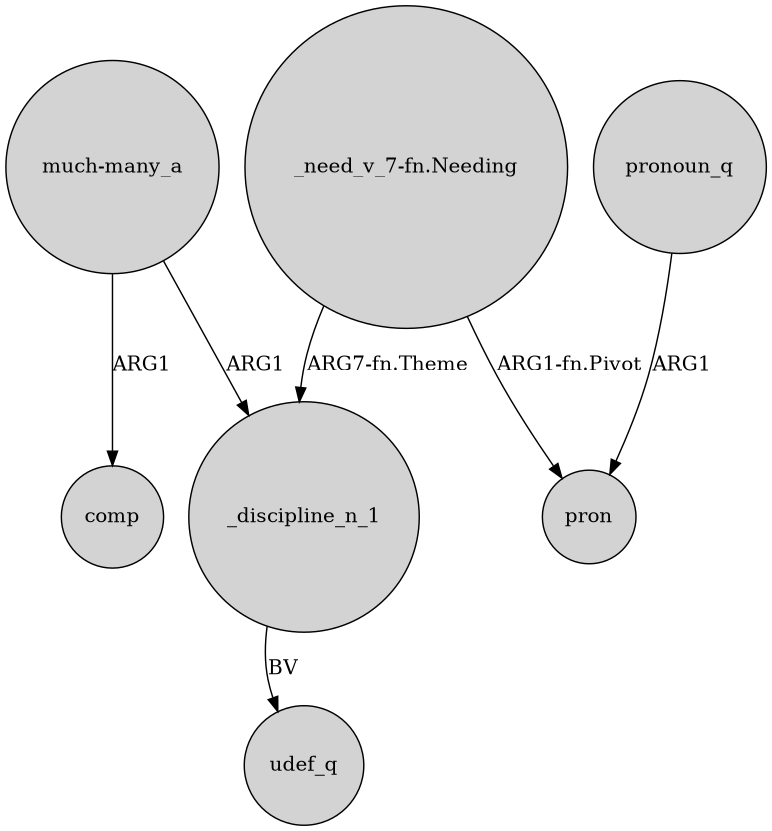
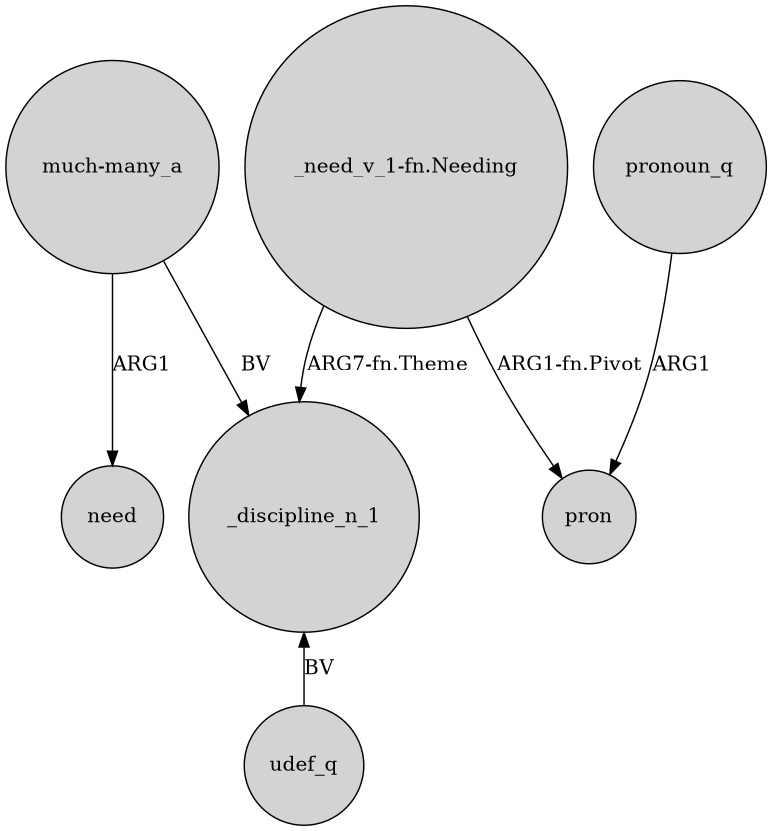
node "_need_v_7-fn.Needing": label "_need_v_7-fn.Needing" -> "_need_v_1-fn.Needing"
edge "much-many_a" -> "_discipline_n_1": label "ARG1" -> "BV"
node "comp": label "comp" -> "need"
edge "_discipline_n_1" -> "udef_q": reversed
